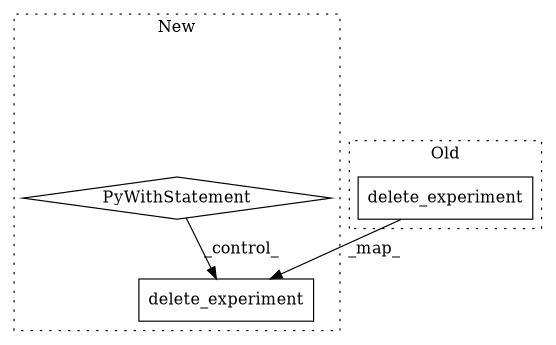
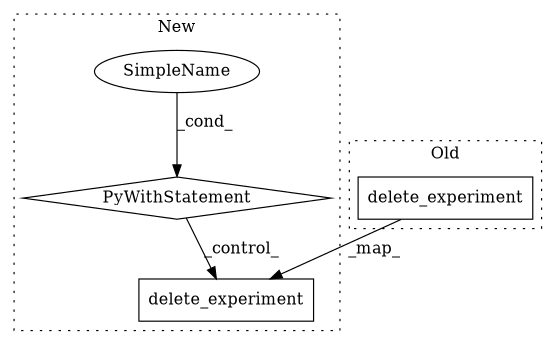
node "SimpleName": added
